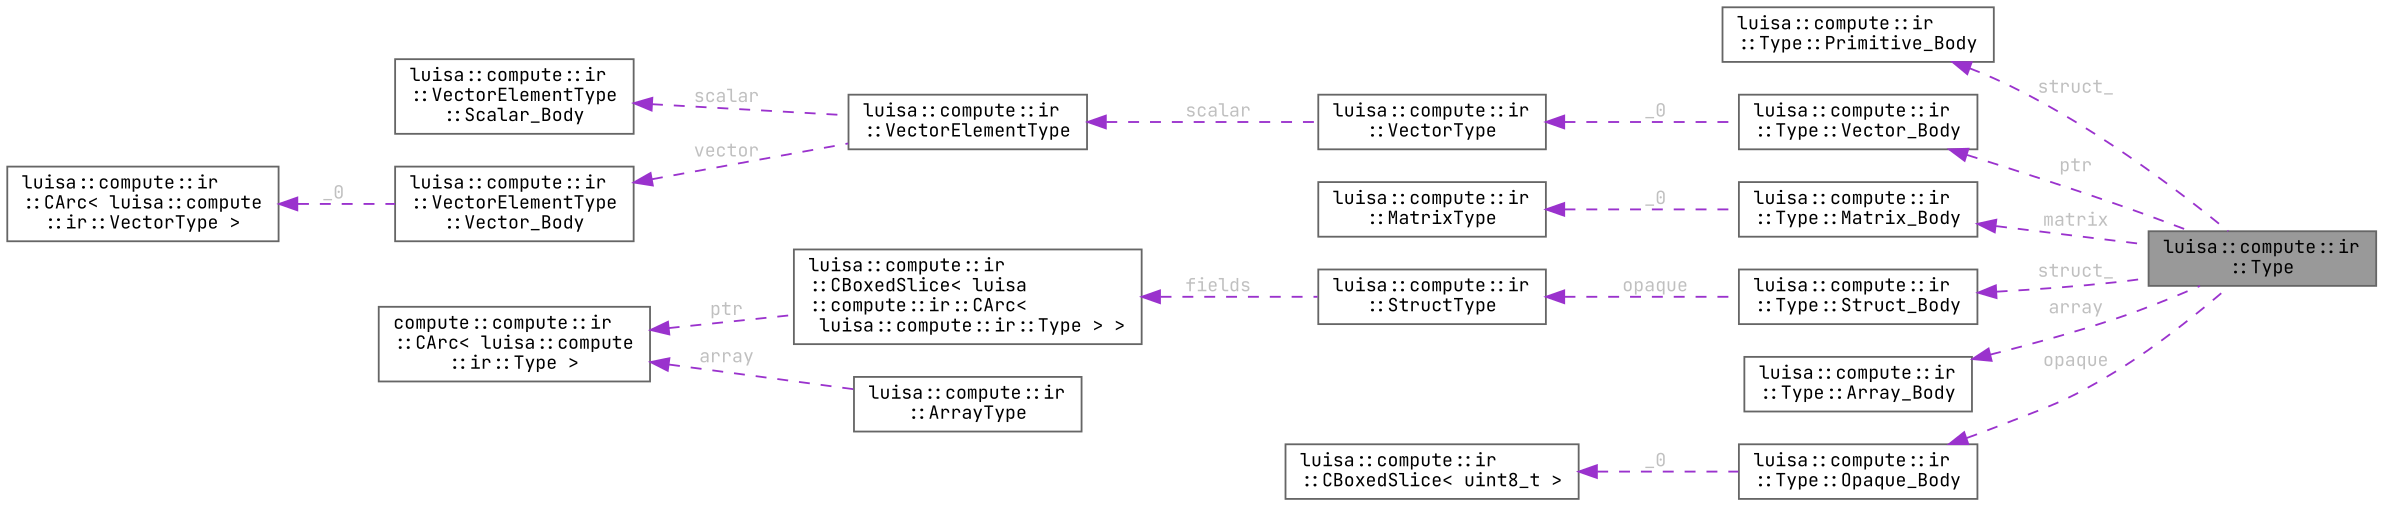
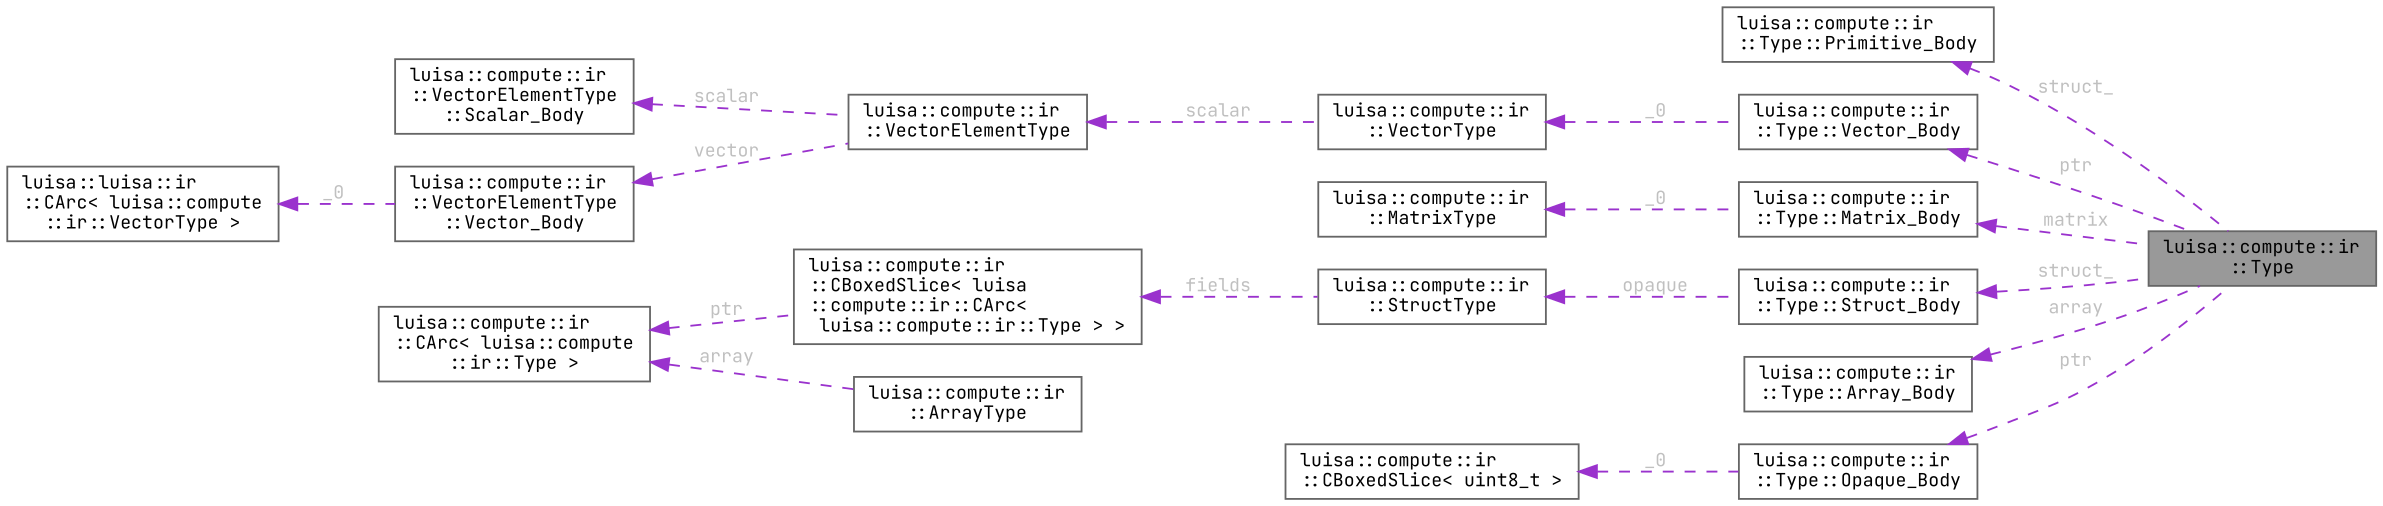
node "luisa::compute::ir ::CArc< luisa::compute ::ir::VectorType >": label "luisa::compute::ir ::CArc< luisa::compute ::ir::VectorType >" -> "luisa::luisa::ir ::CArc< luisa::compute ::ir::VectorType >"
node "compute::compute::ir ::CArc< luisa::compute ::ir::Type >": label "compute::compute::ir ::CArc< luisa::compute ::ir::Type >" -> "luisa::compute::ir ::CArc< luisa::compute ::ir::Type >"
edge "luisa::compute::ir ::Type" -> "luisa::compute::ir ::Type::Opaque_Body": label " opaque" -> " ptr"
